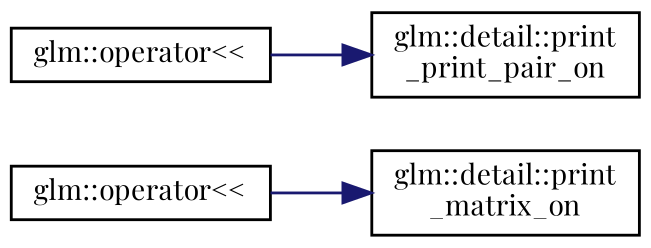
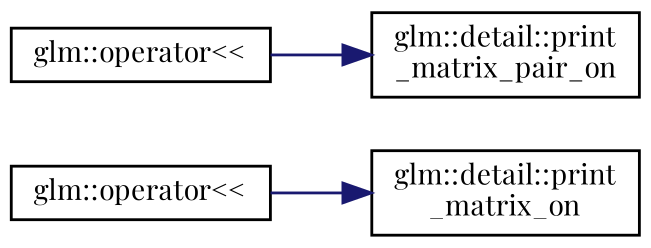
node "glm::detail::print _print_pair_on": label "glm::detail::print _print_pair_on" -> "glm::detail::print _matrix_pair_on"
